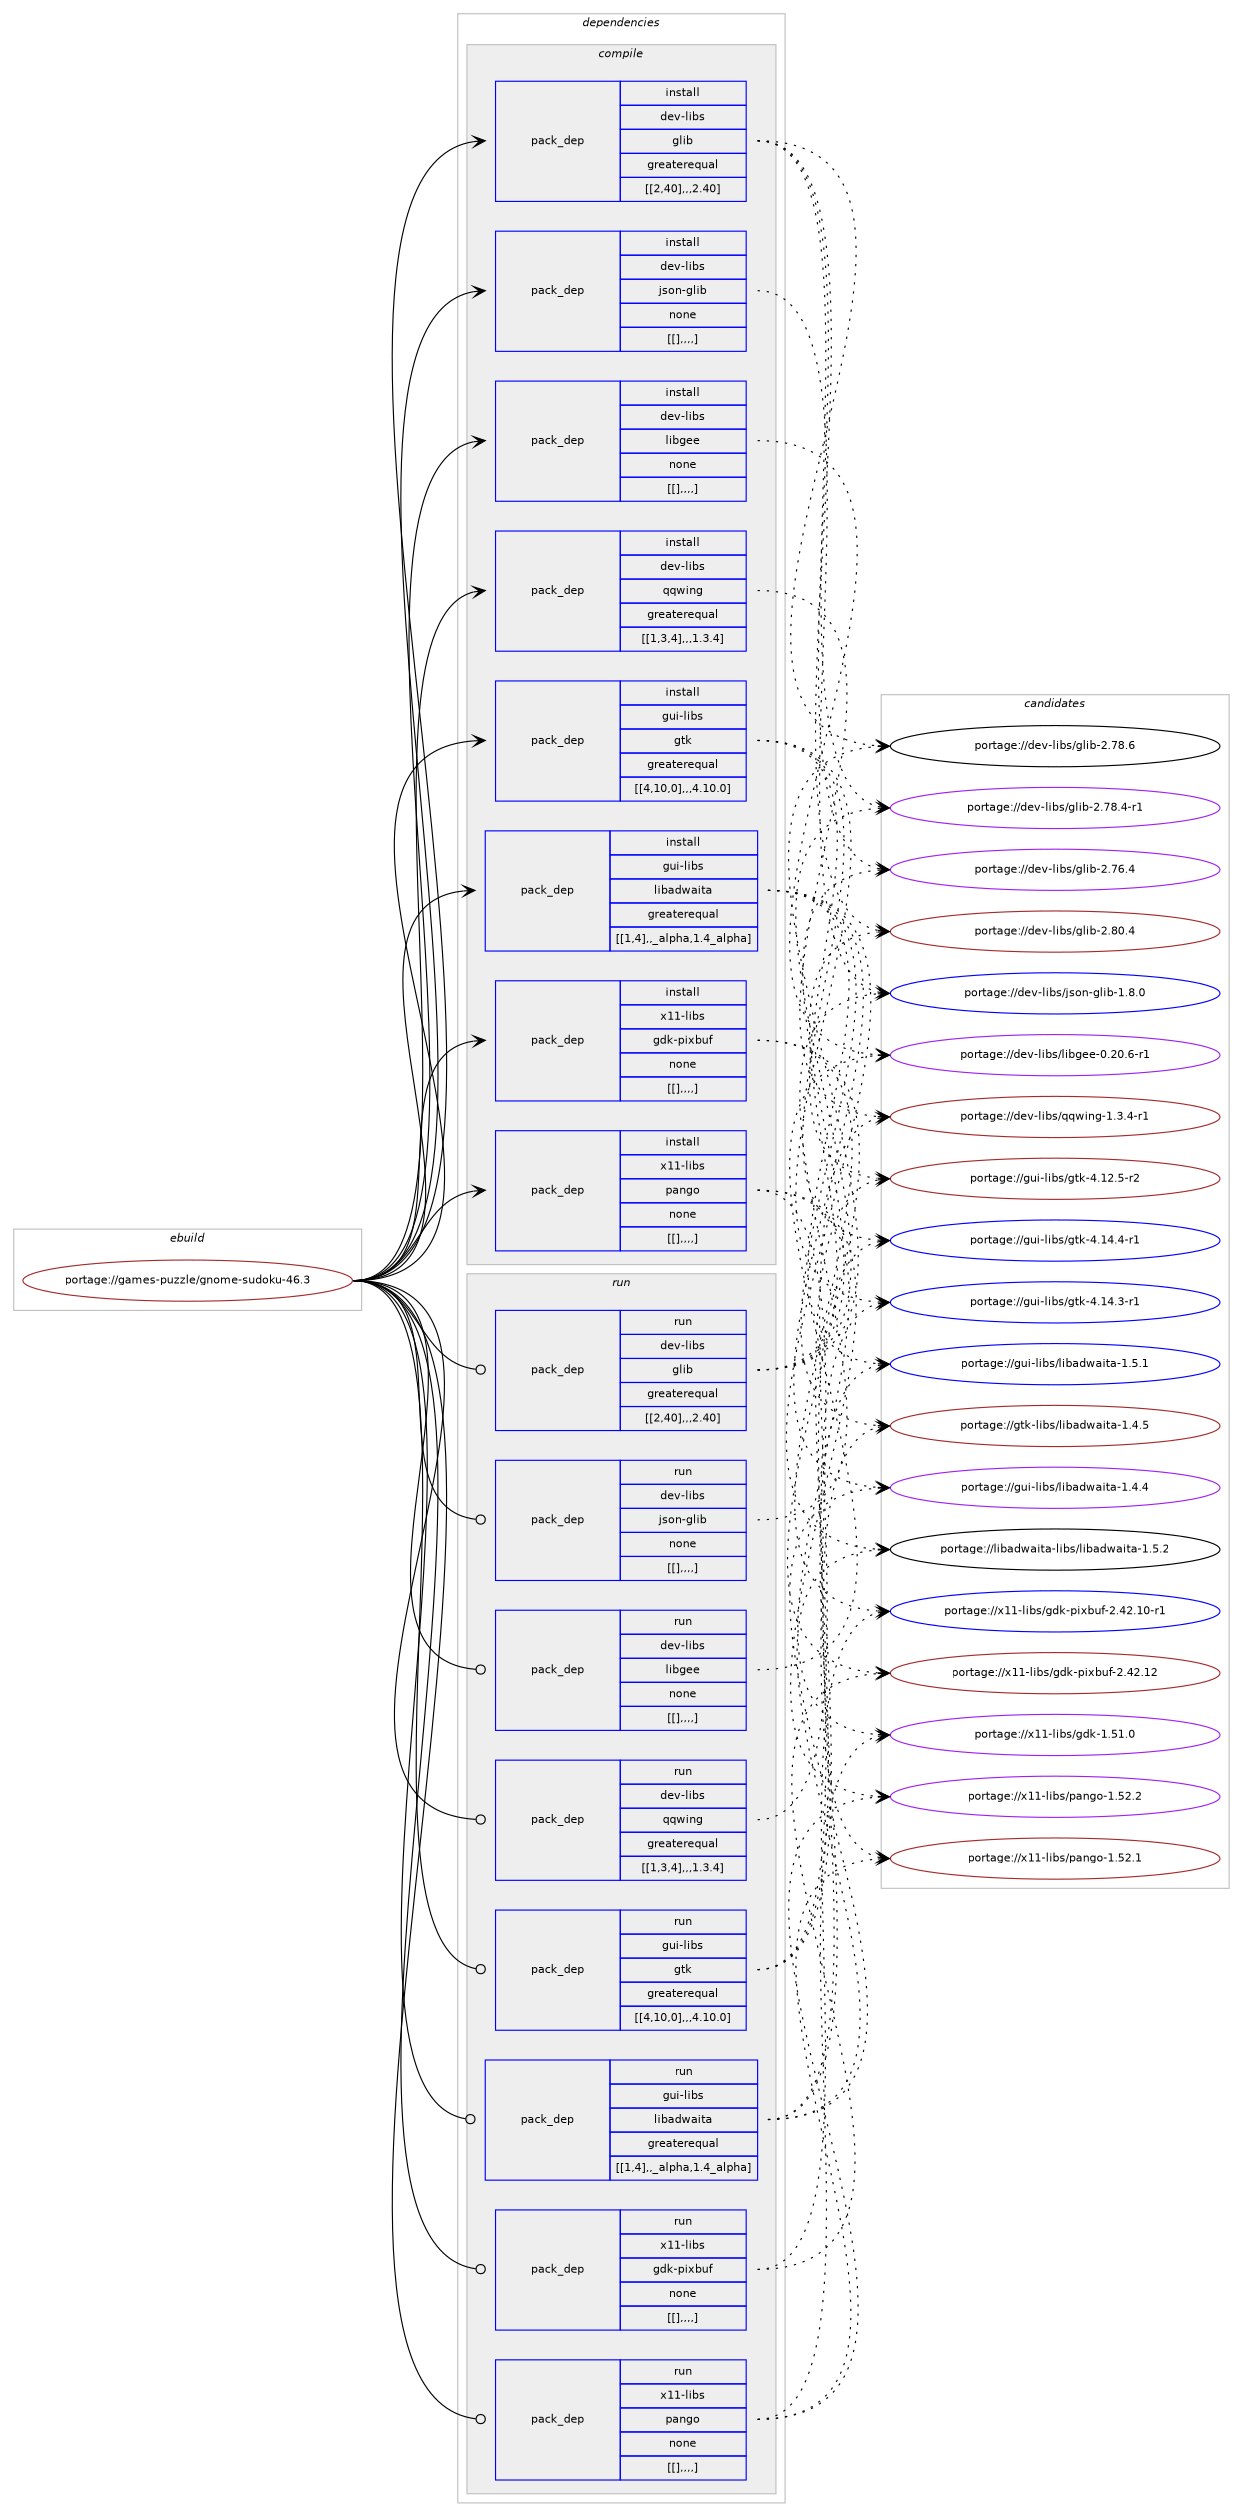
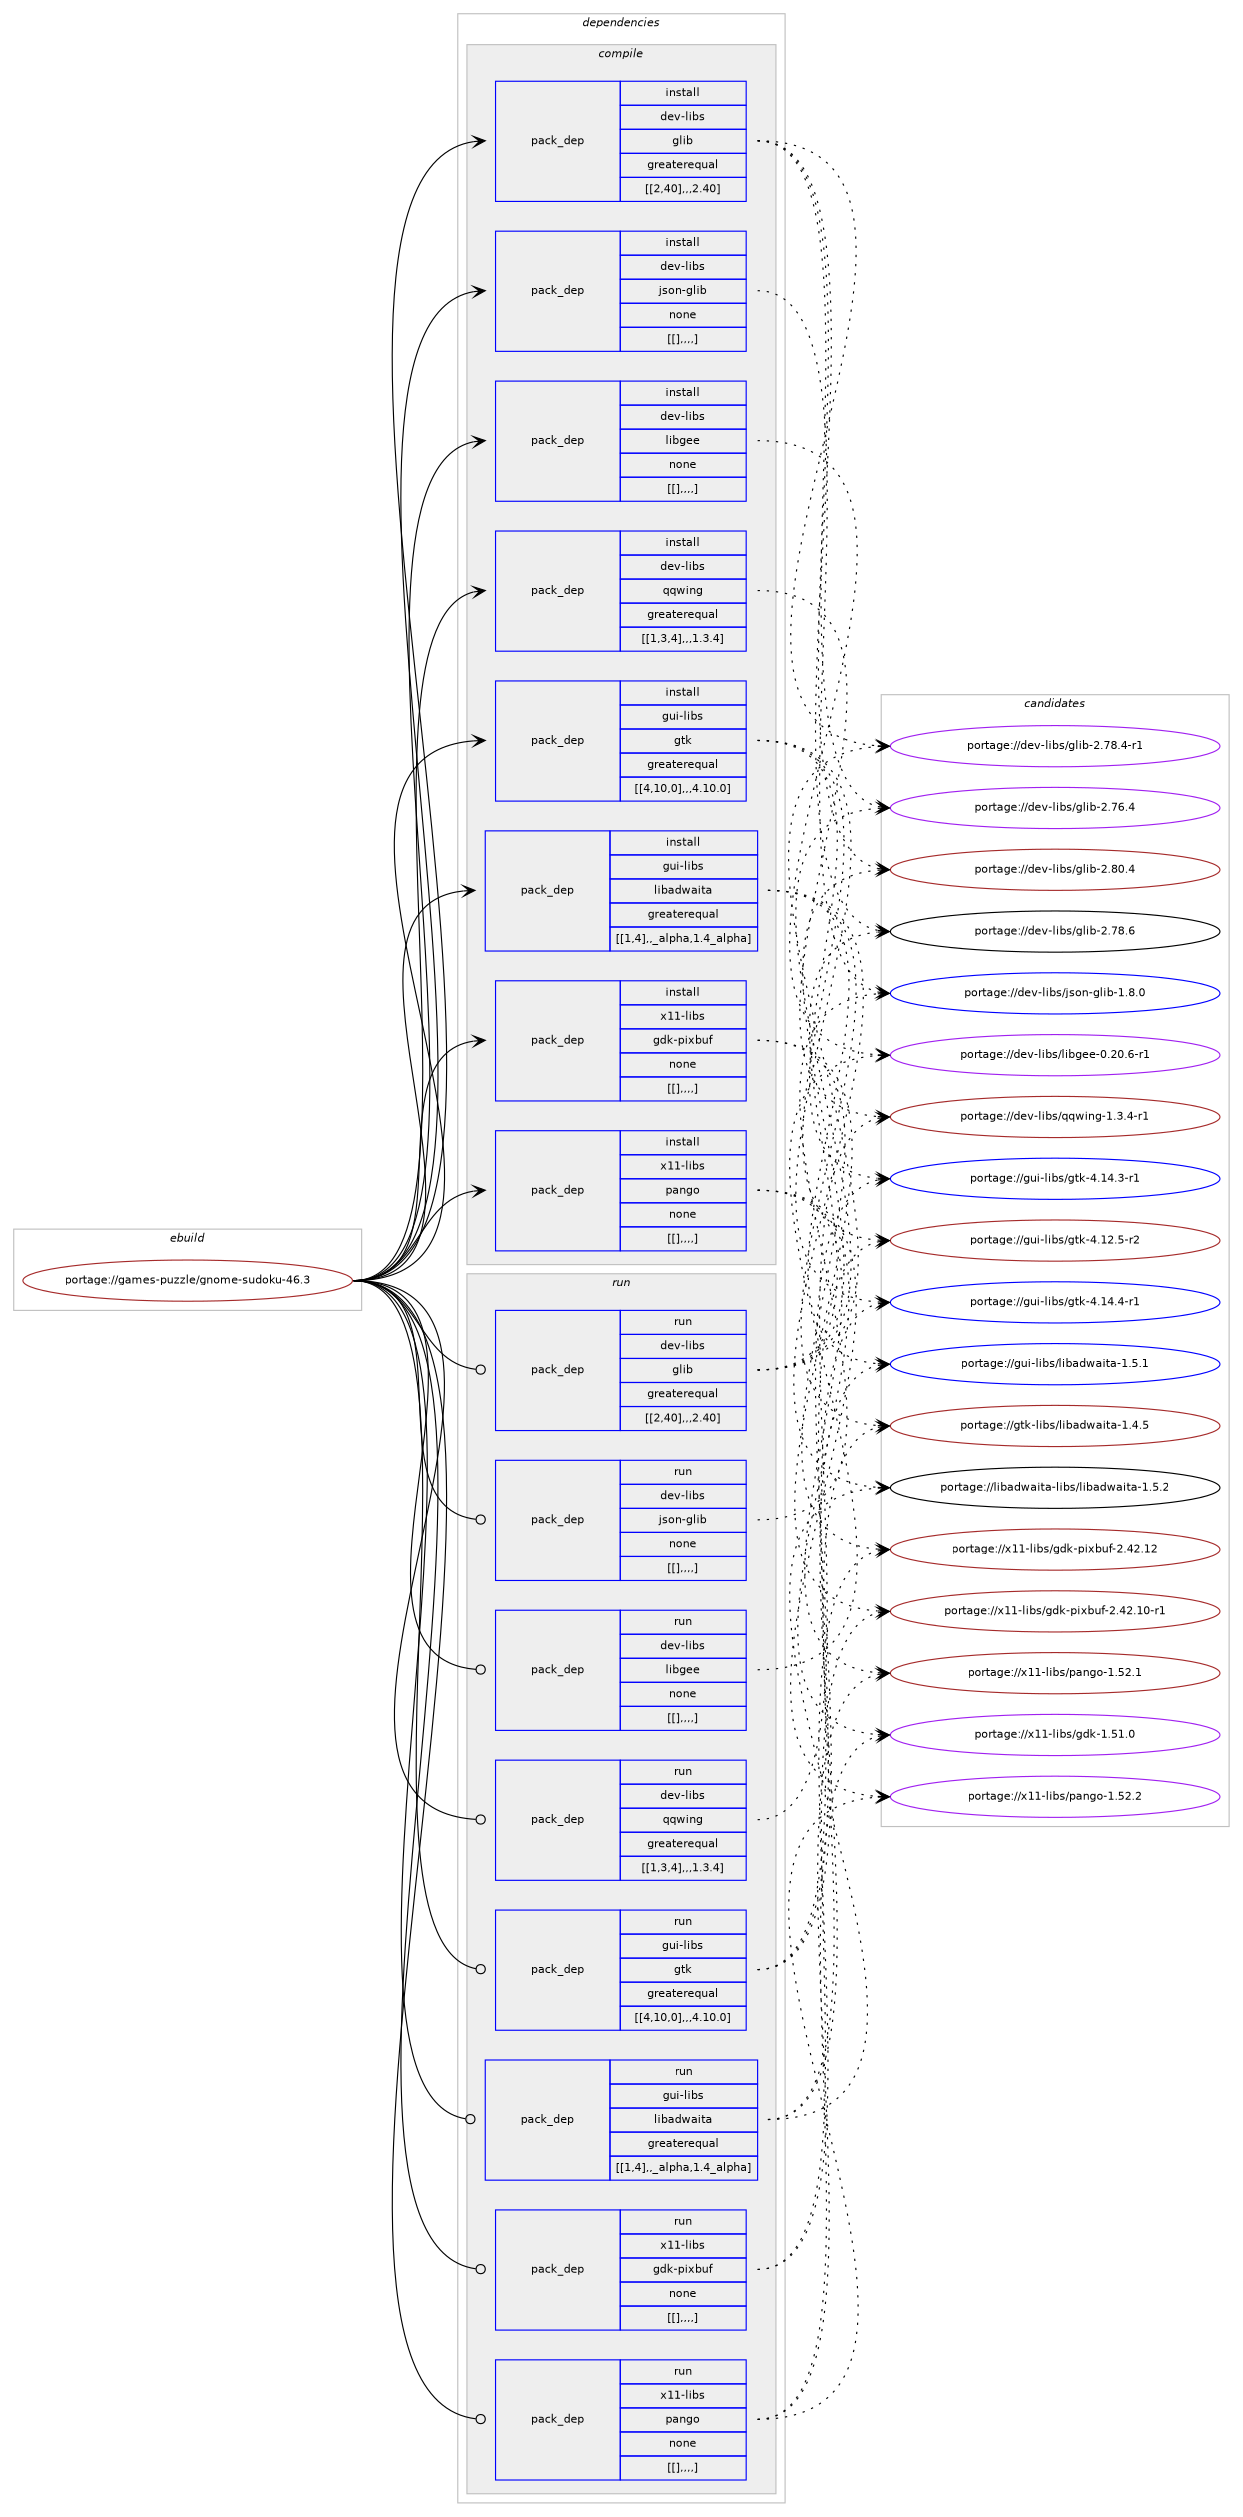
node "portage://gui-libs/libadwaita-1.4.4": removed
node "portage://x11-libs/gdk-pixbuf-2.42.10-r1": color blue -> brown
